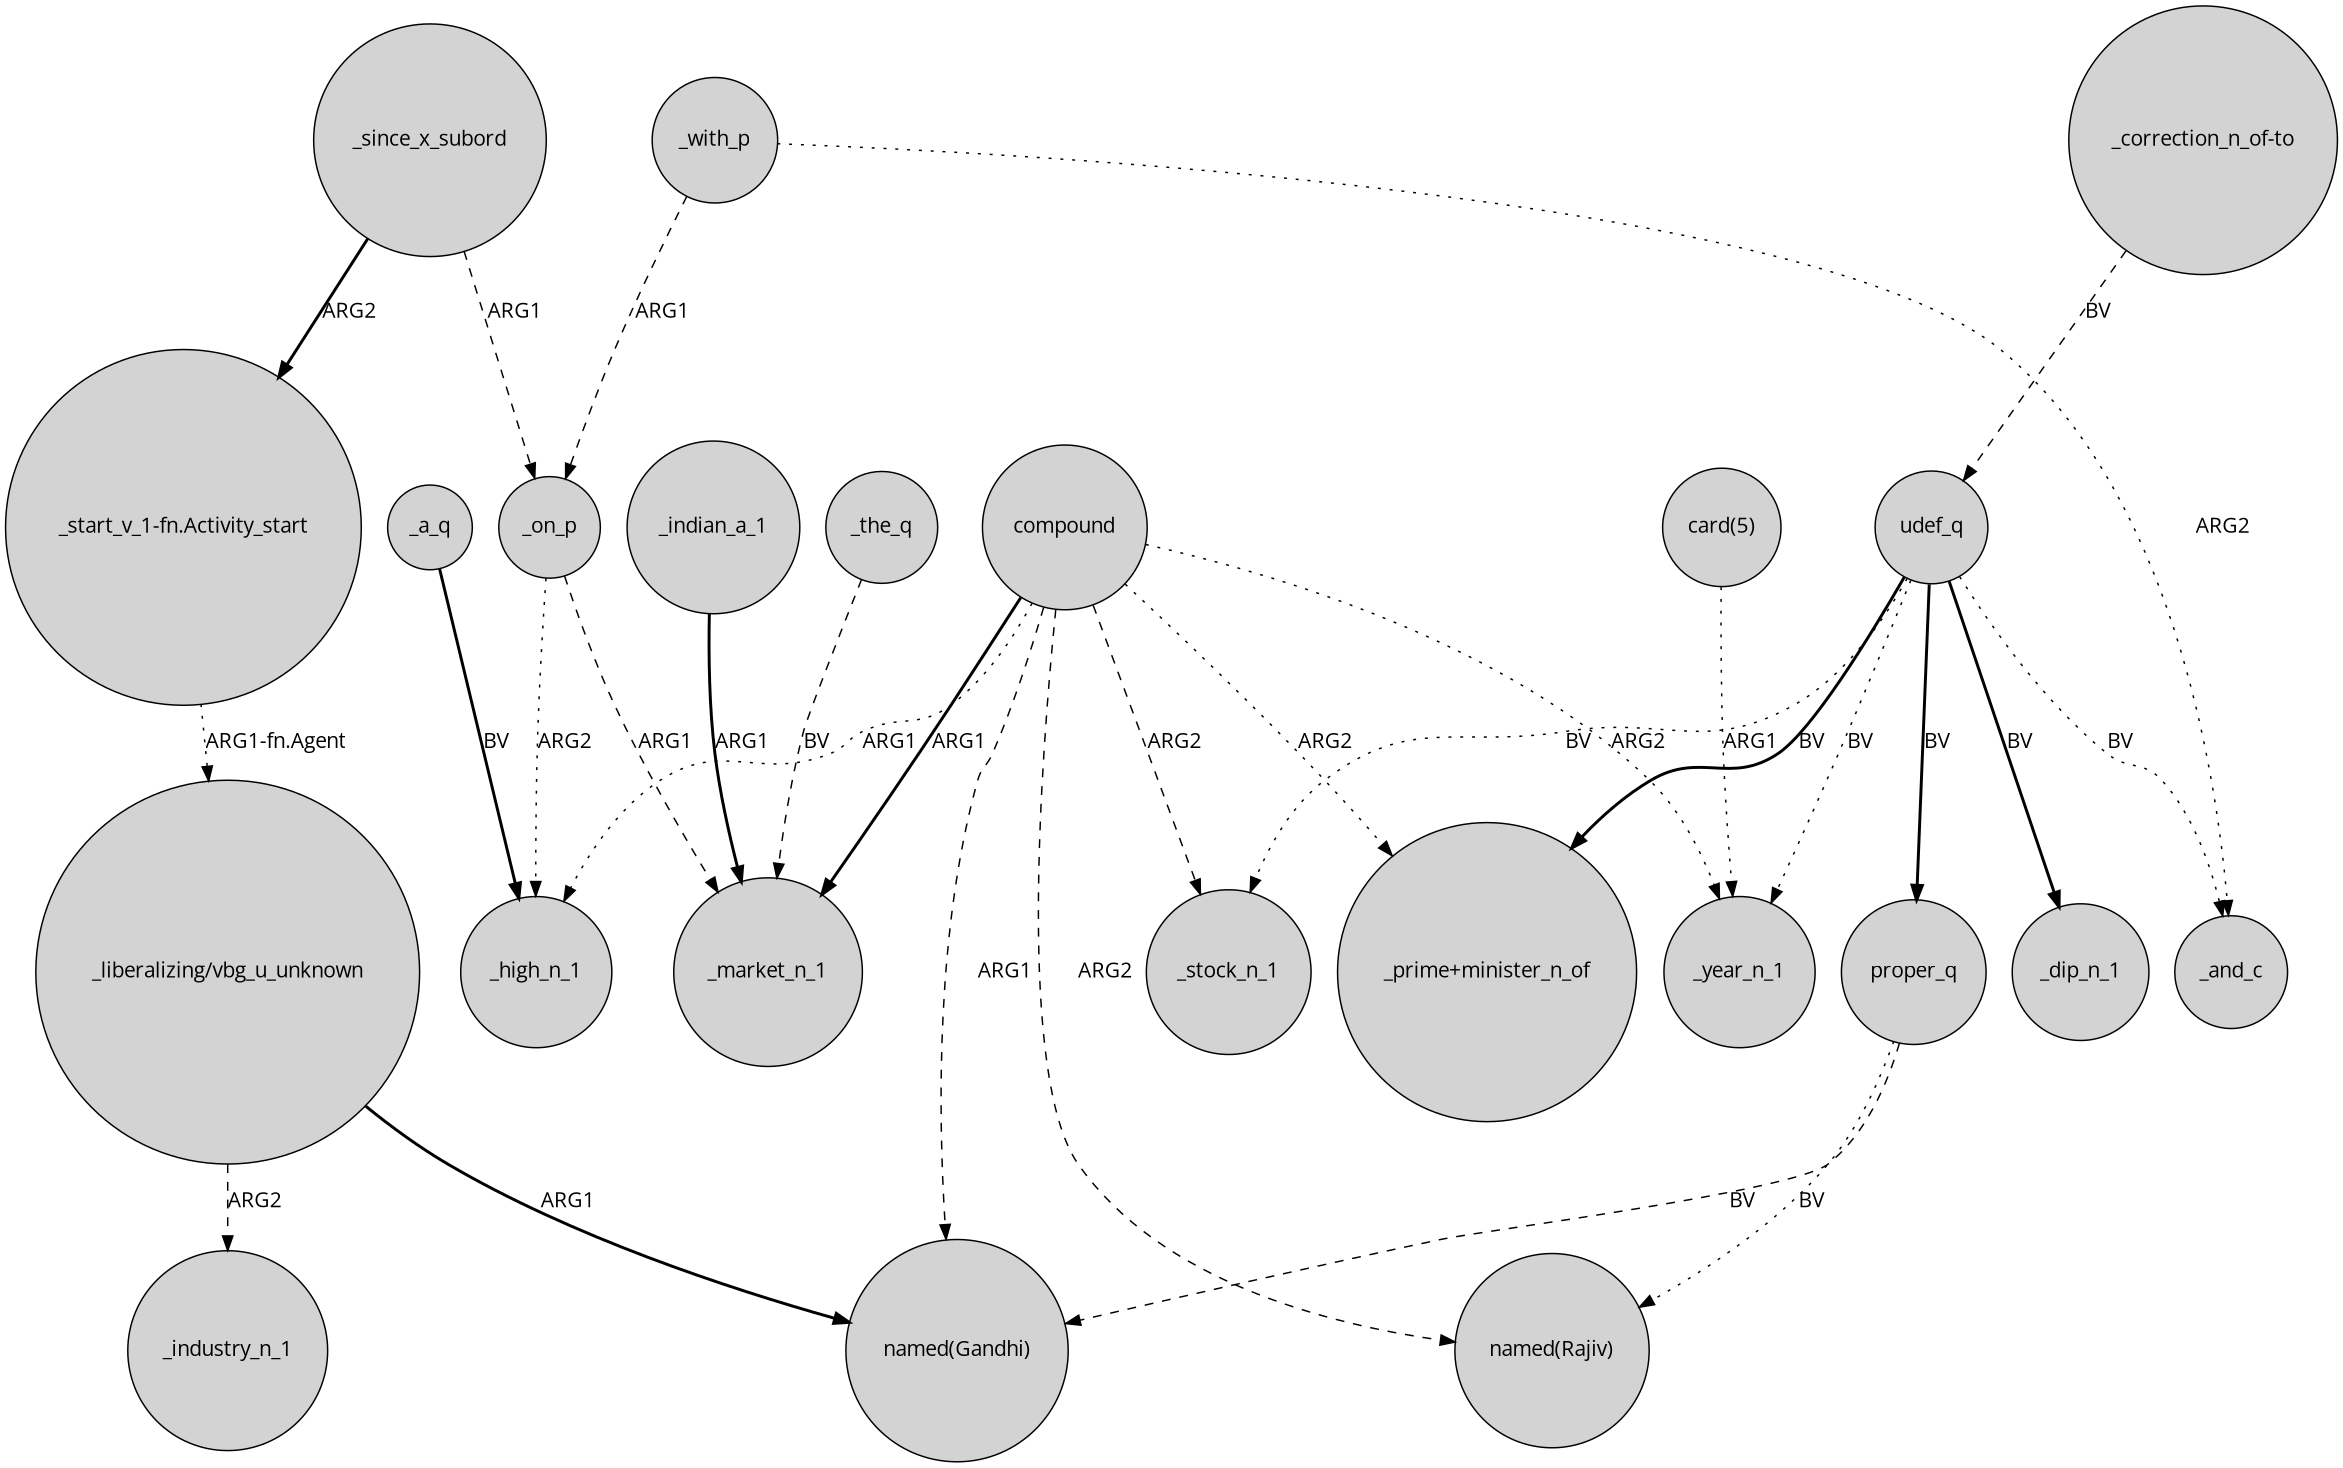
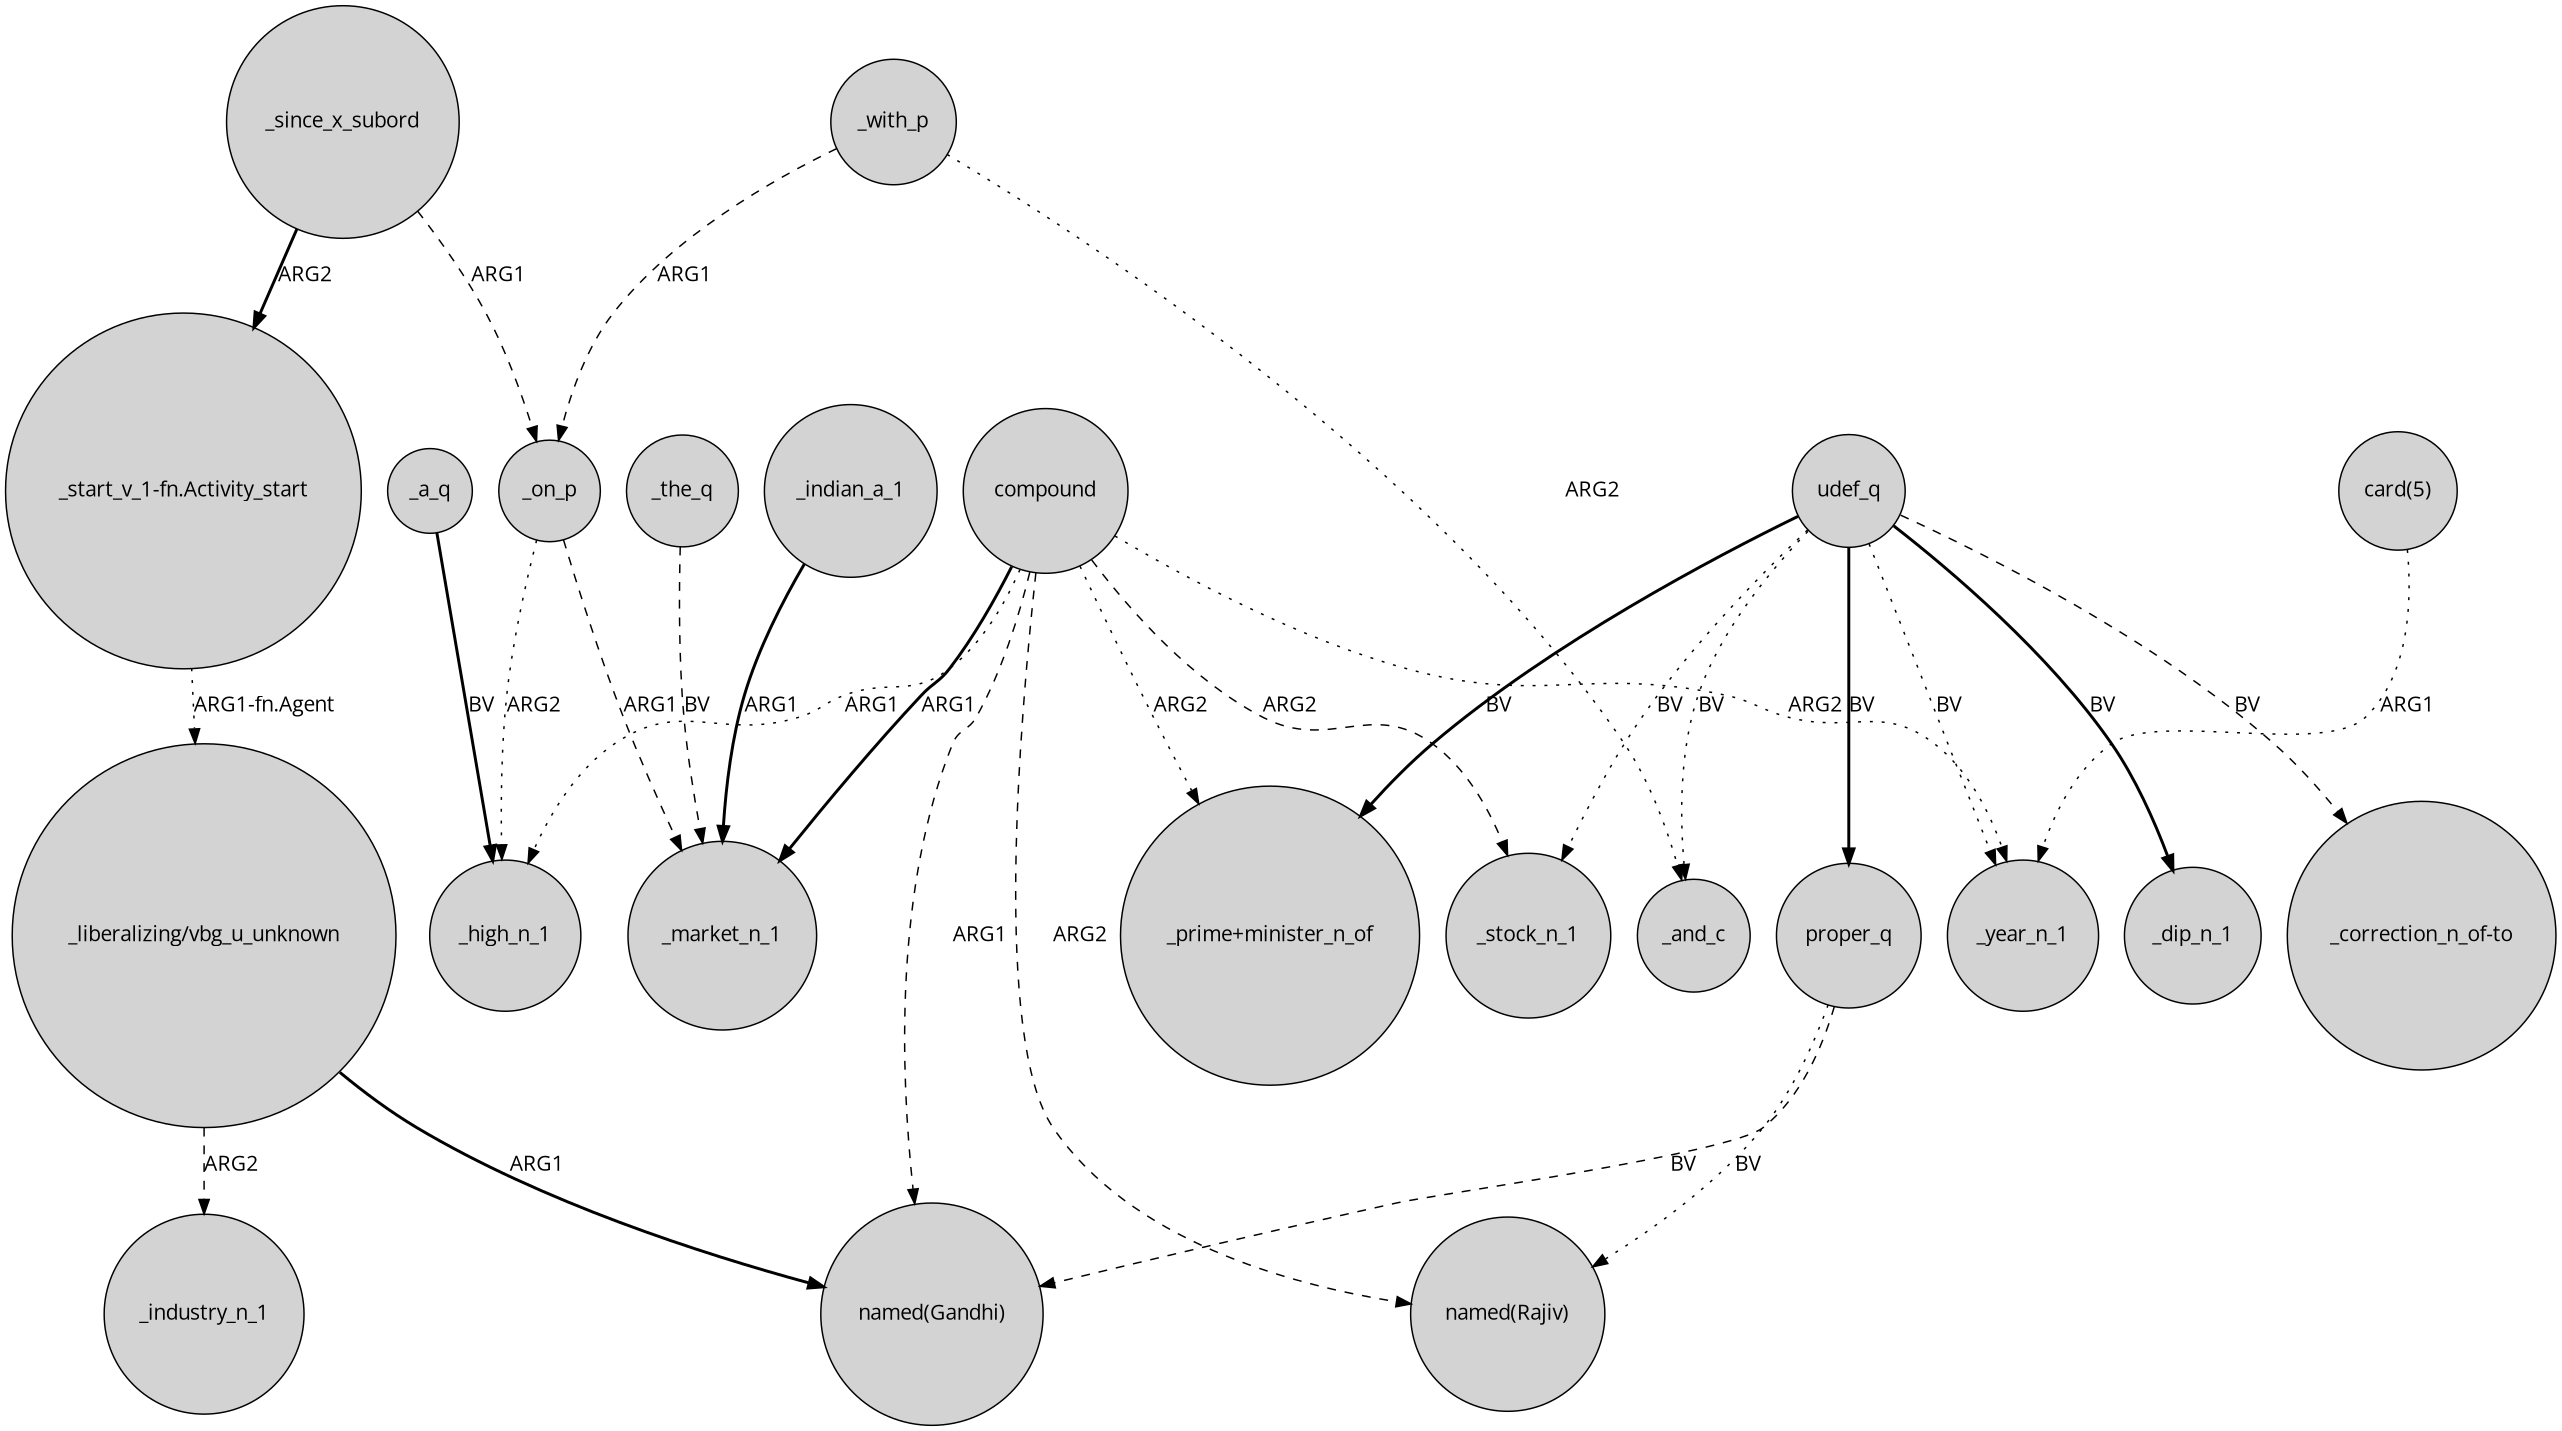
edge "_correction_n_of-to" -> "udef_q": reversed
